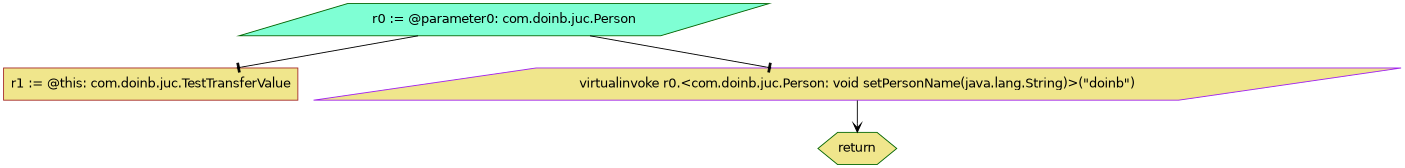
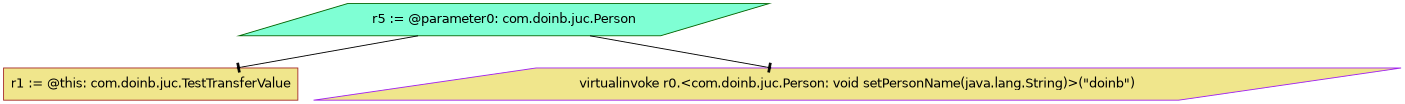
node "r0 := @parameter0: com.doinb.juc.Person": label "r0 := @parameter0: com.doinb.juc.Person" -> "r5 := @parameter0: com.doinb.juc.Person"
node "return": removed
